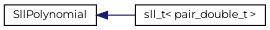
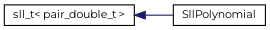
edge "sll_t< pair_double_t >" -> "SllPolynomial": reversed
